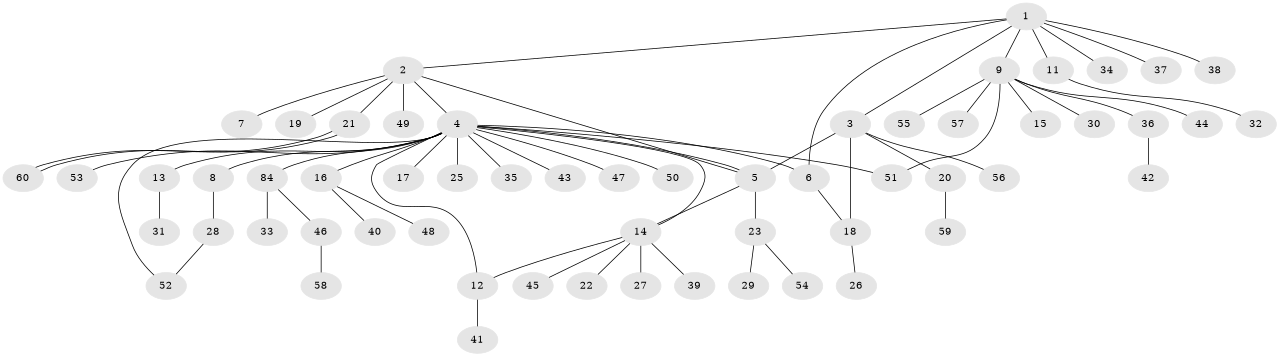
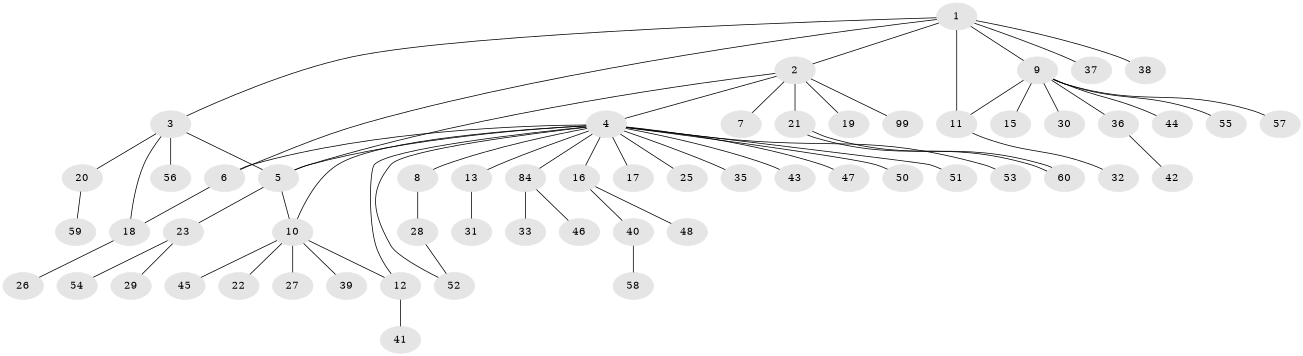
node "34": removed
node "49": label "49" -> "99"
edge "9" -- "51": now "9" -- "11"
node "14": label "14" -> "10"
edge "46" -- "58": now "40" -- "58"
